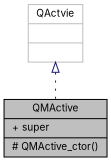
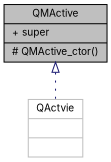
edge "QMActive" -> "QActvie": reversed
